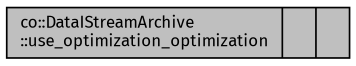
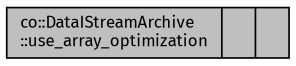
node "co::DataIStreamArchive": text "::use_optimization_optimization" -> "::use_array_optimization"
